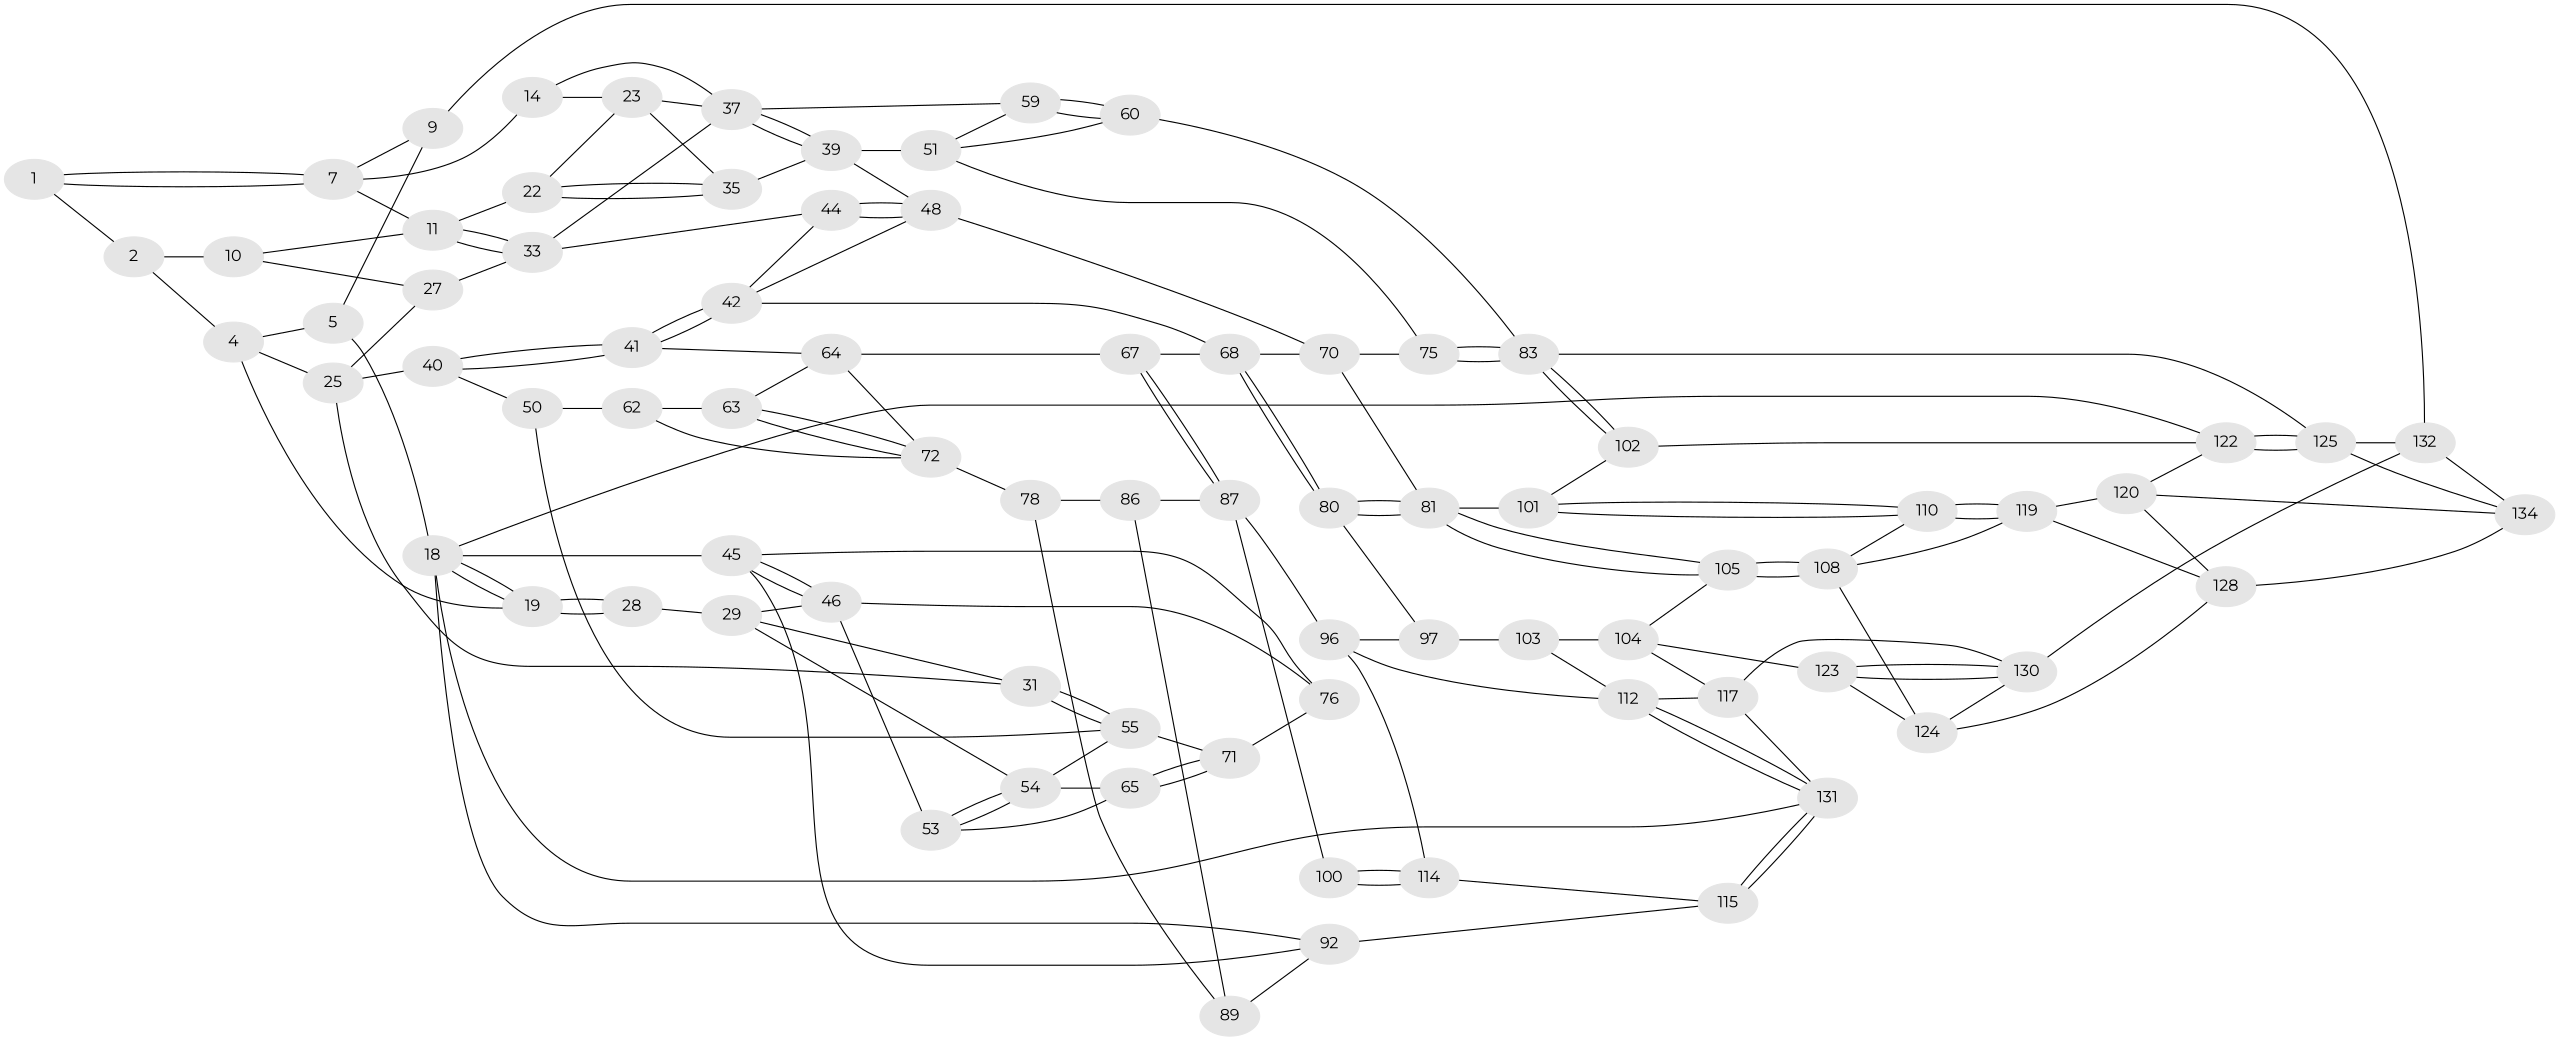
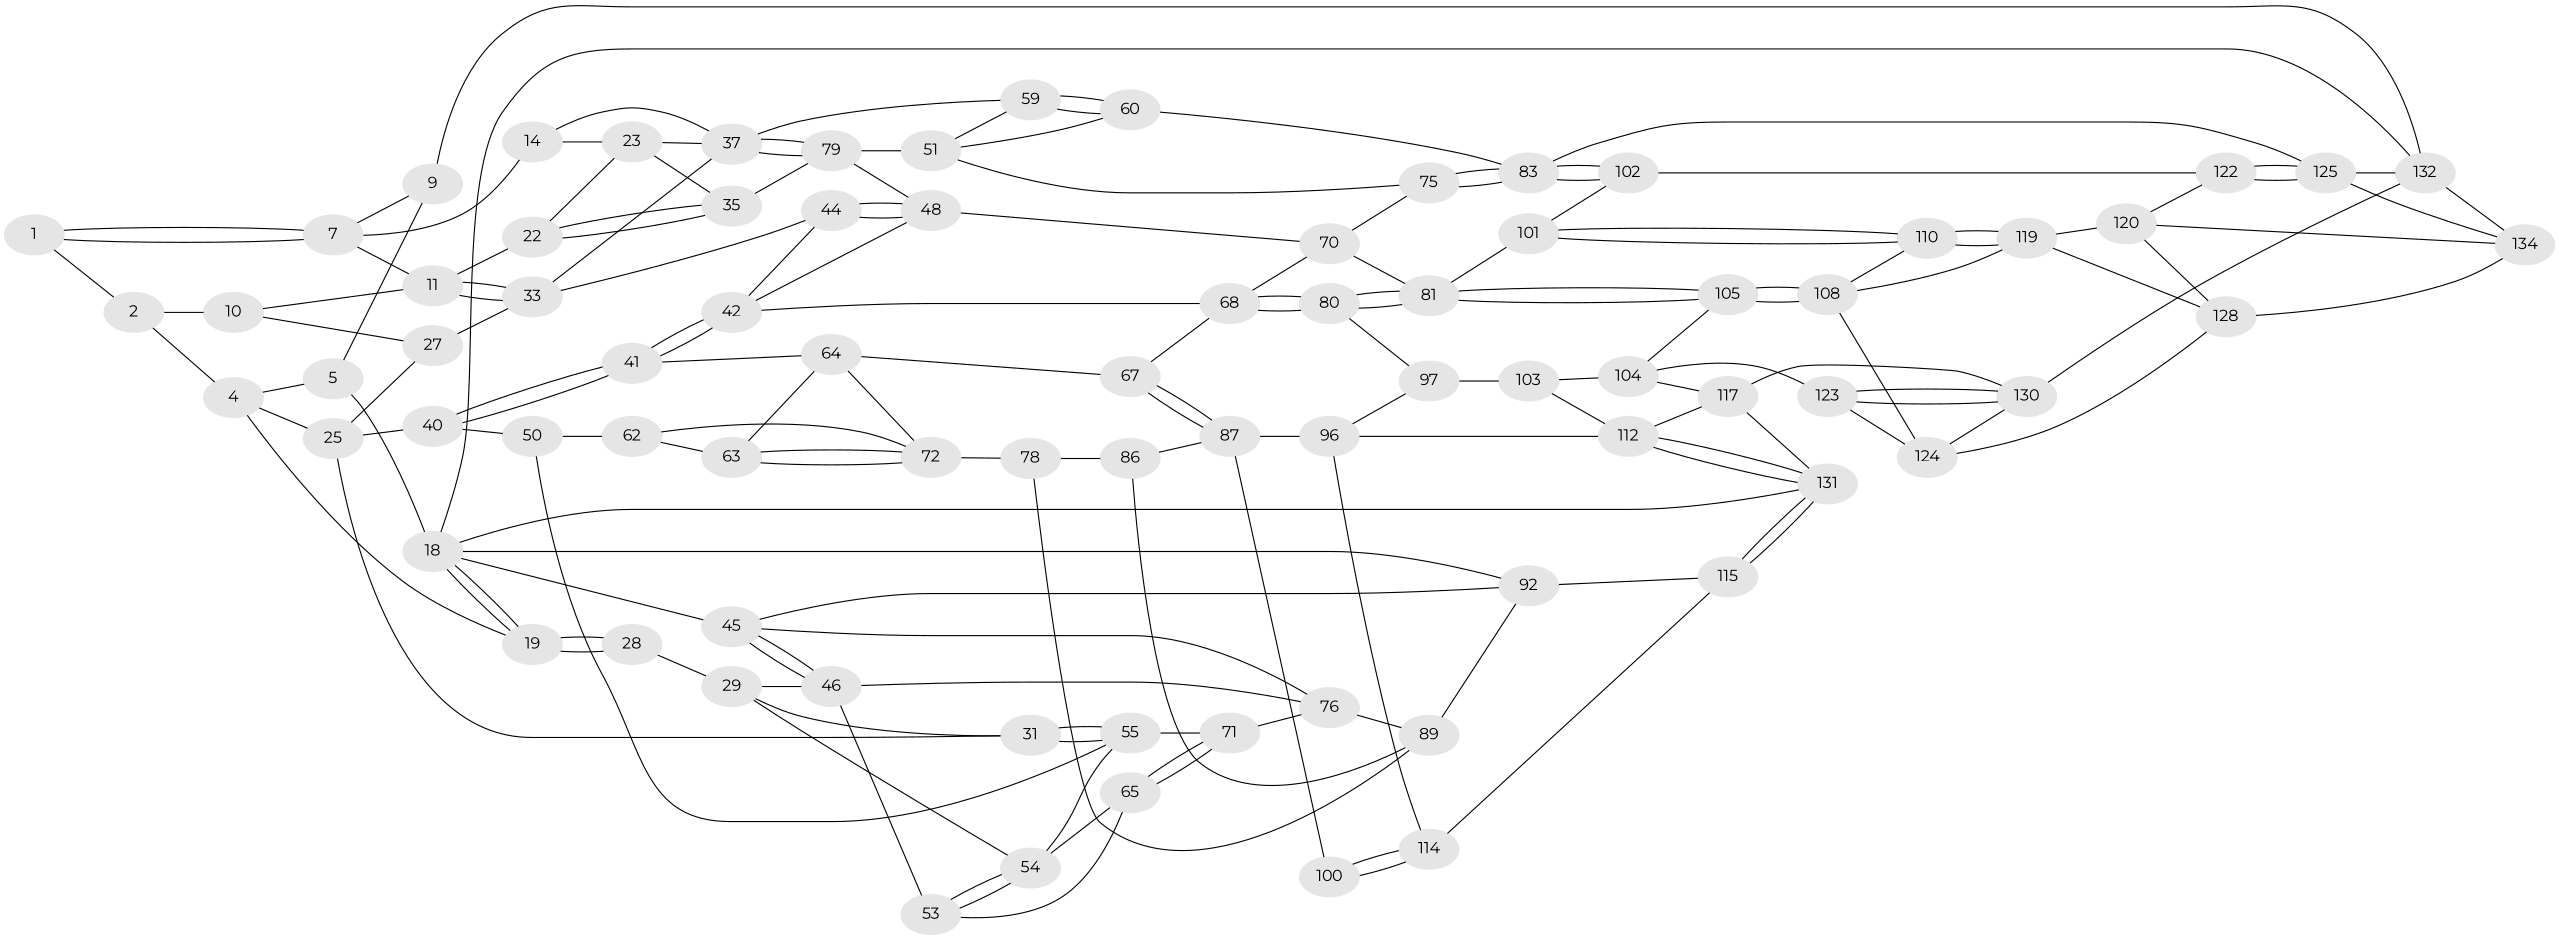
node "39": label "39" -> "79"
edge "122" -- "18": now "132" -- "18"
edge "76" -- "89": added
